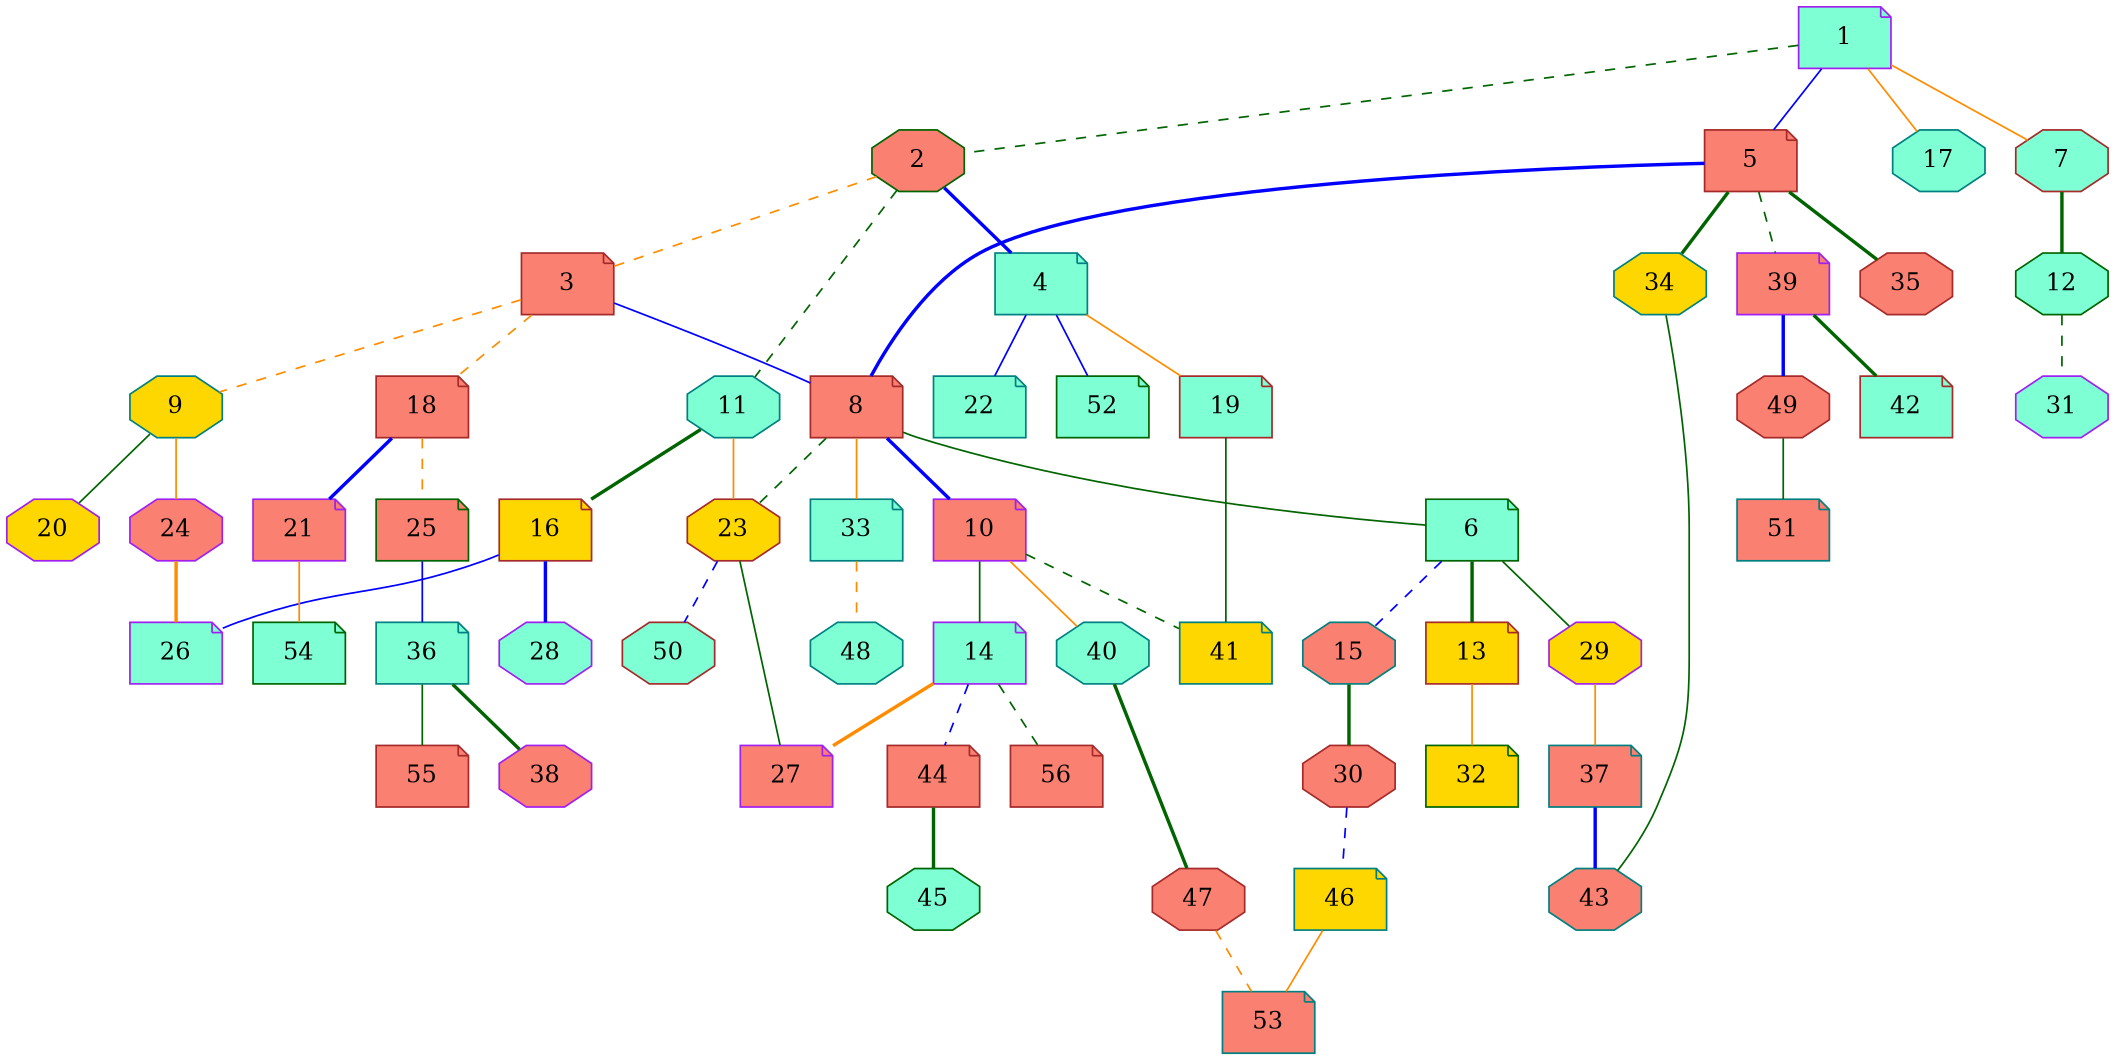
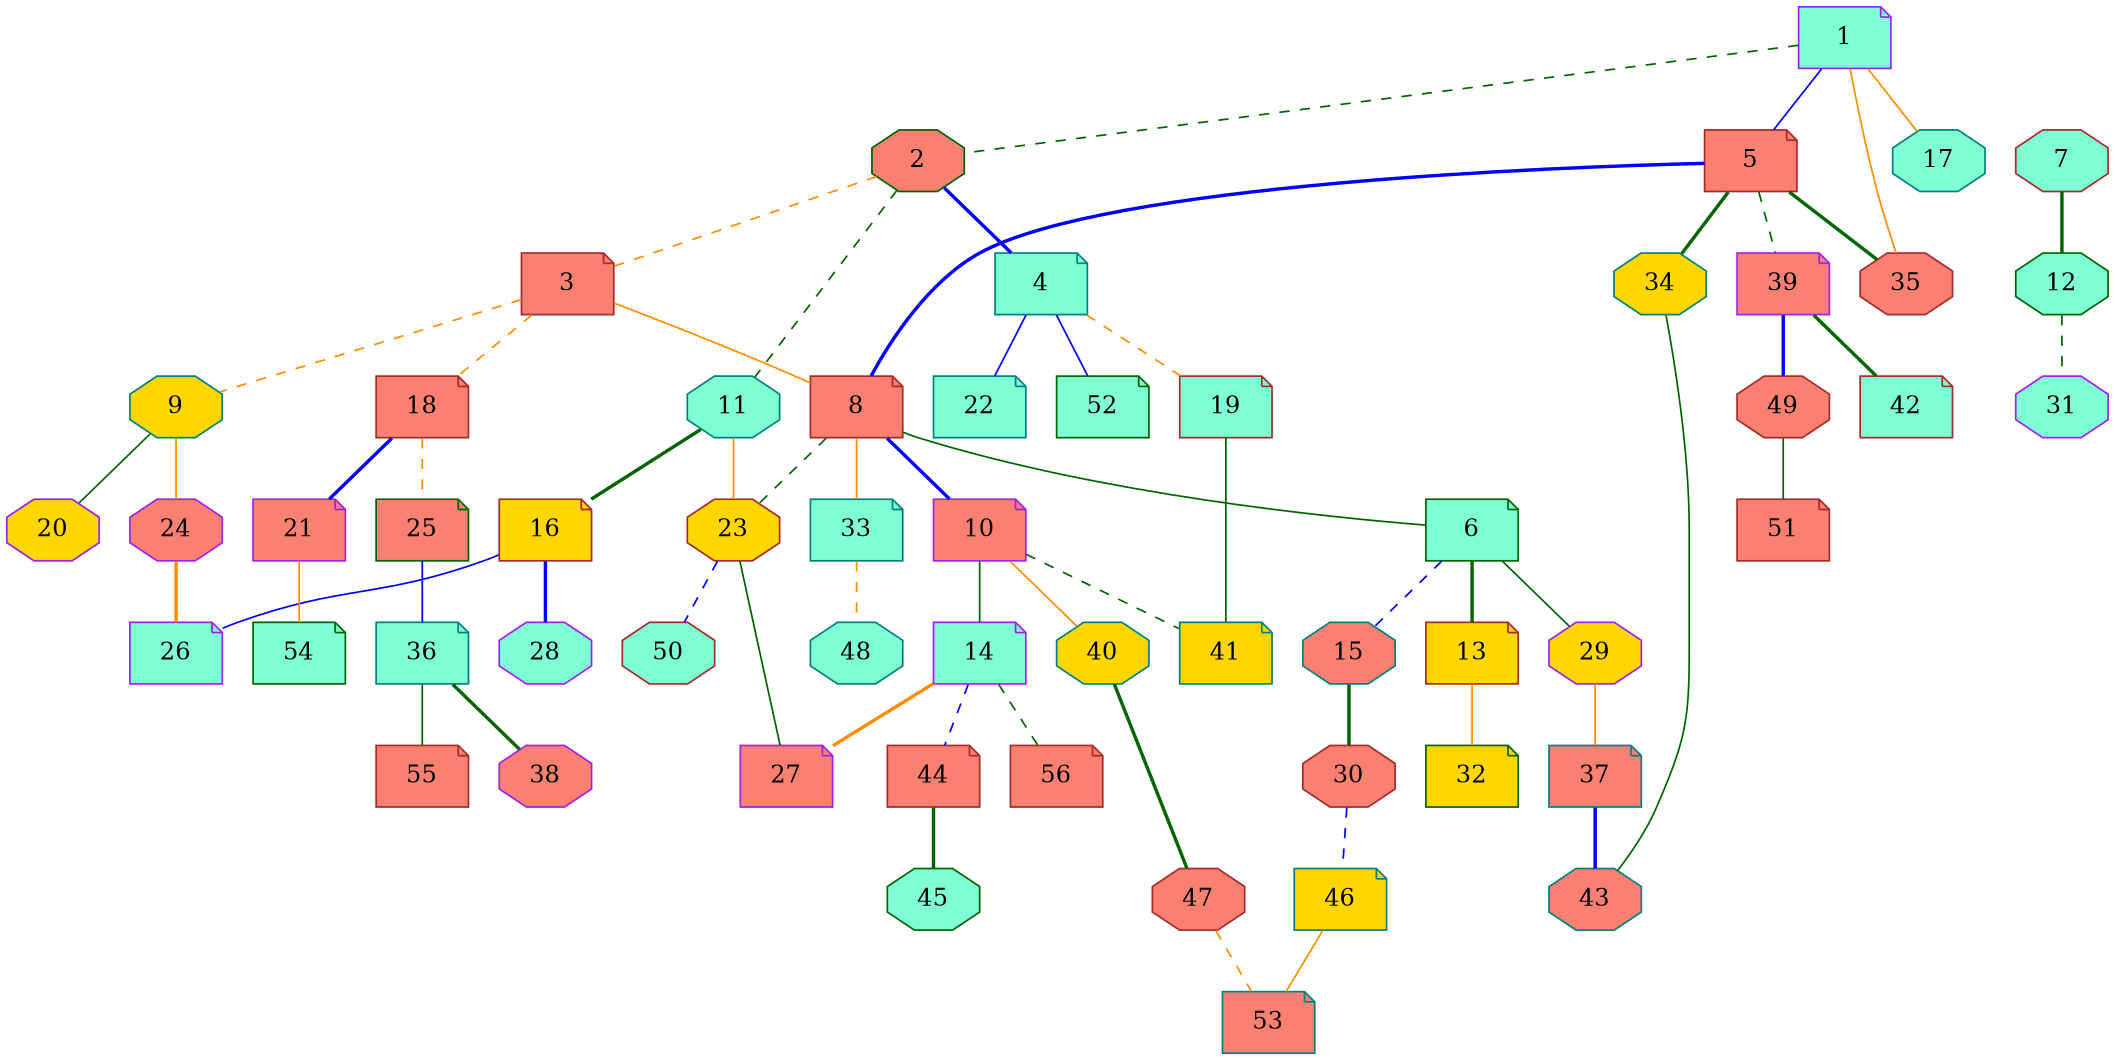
edge "1" -- "7": now "1" -- "35"
edge "3" -- "8": color blue -> darkorange
edge "4" -- "19": style solid -> dashed
node "51": color teal -> brown
node "40": fillcolor aquamarine -> gold
